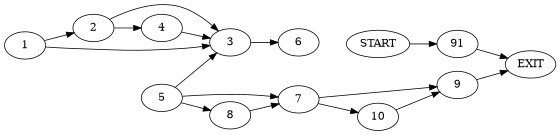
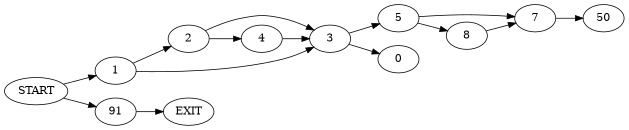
node "6": label "6" -> "0"
edge "5" -> "3": reversed
edge "START" -> "1": added
node "9": removed
node "10": label "10" -> "50"
